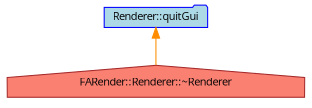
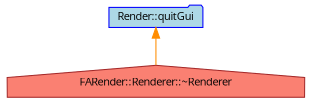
node "Renderer::quitGui": label "Renderer::quitGui" -> "Render::quitGui"
